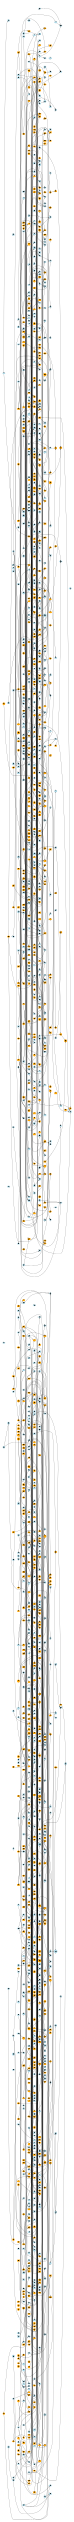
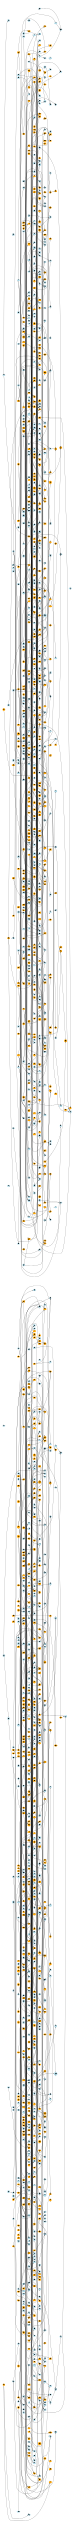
node "vns": fillcolor lightblue -> orange
node "psj": removed
